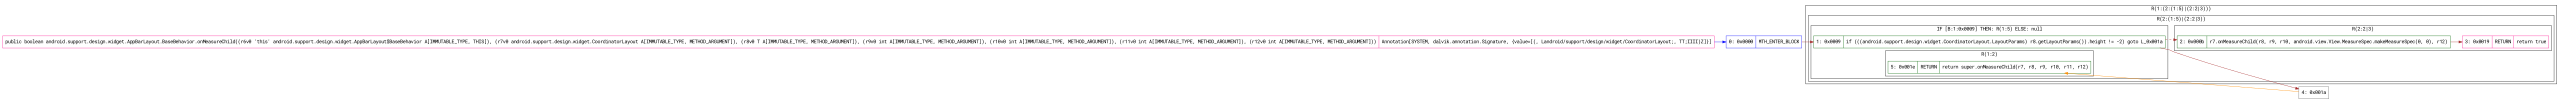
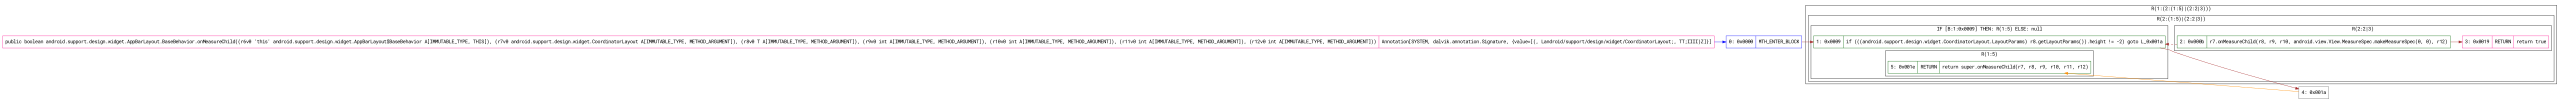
edge "1: 0x0009" -> "2: 0x000b": reversed
cluster "R(1:2)": label "R(1:2)" -> "R(1:5)"
